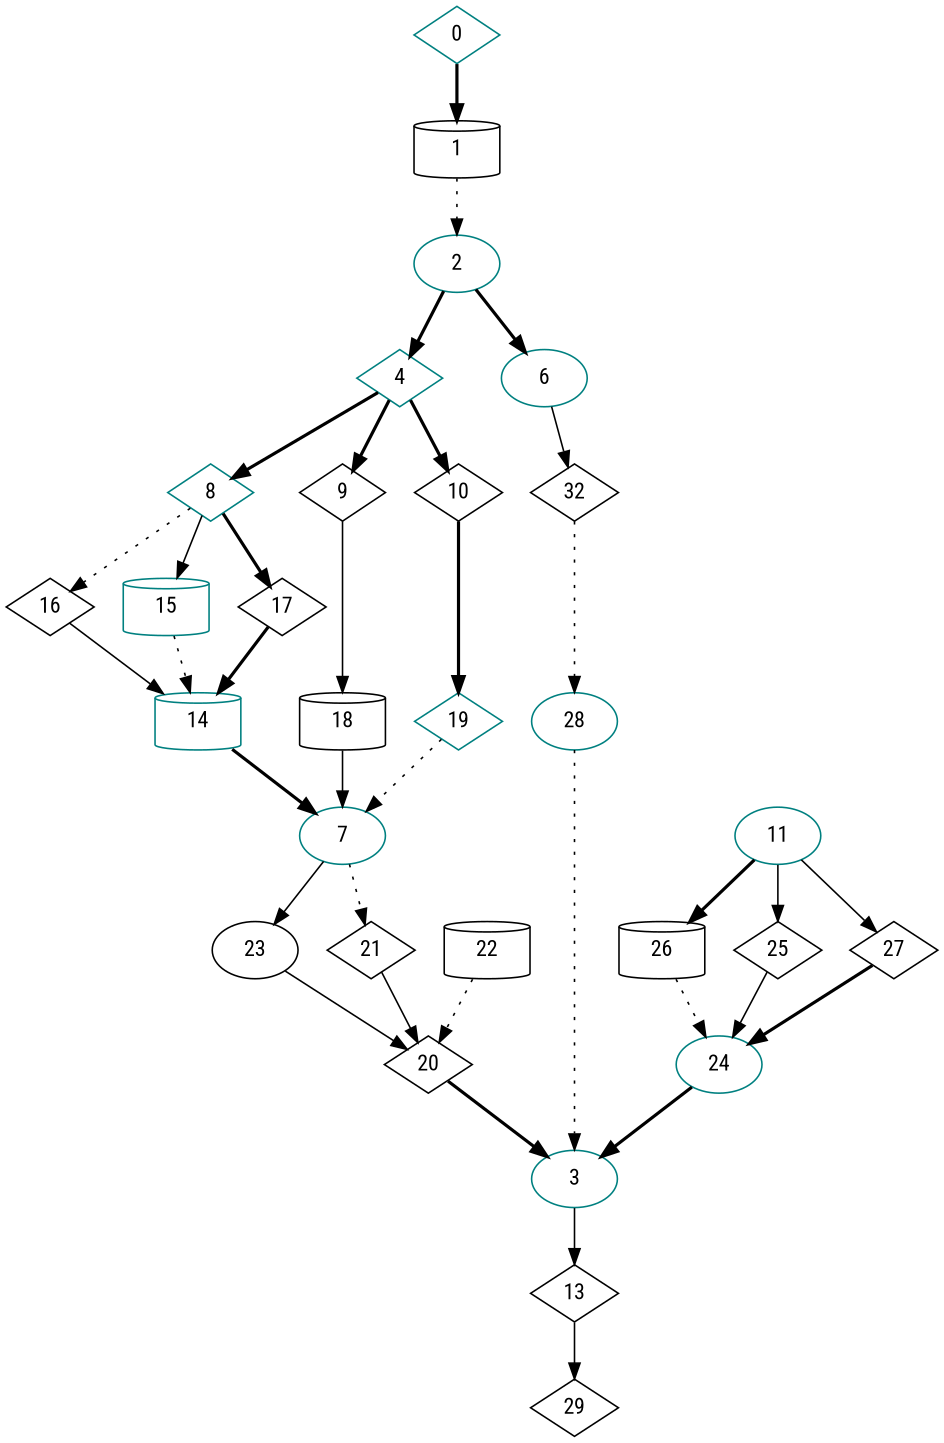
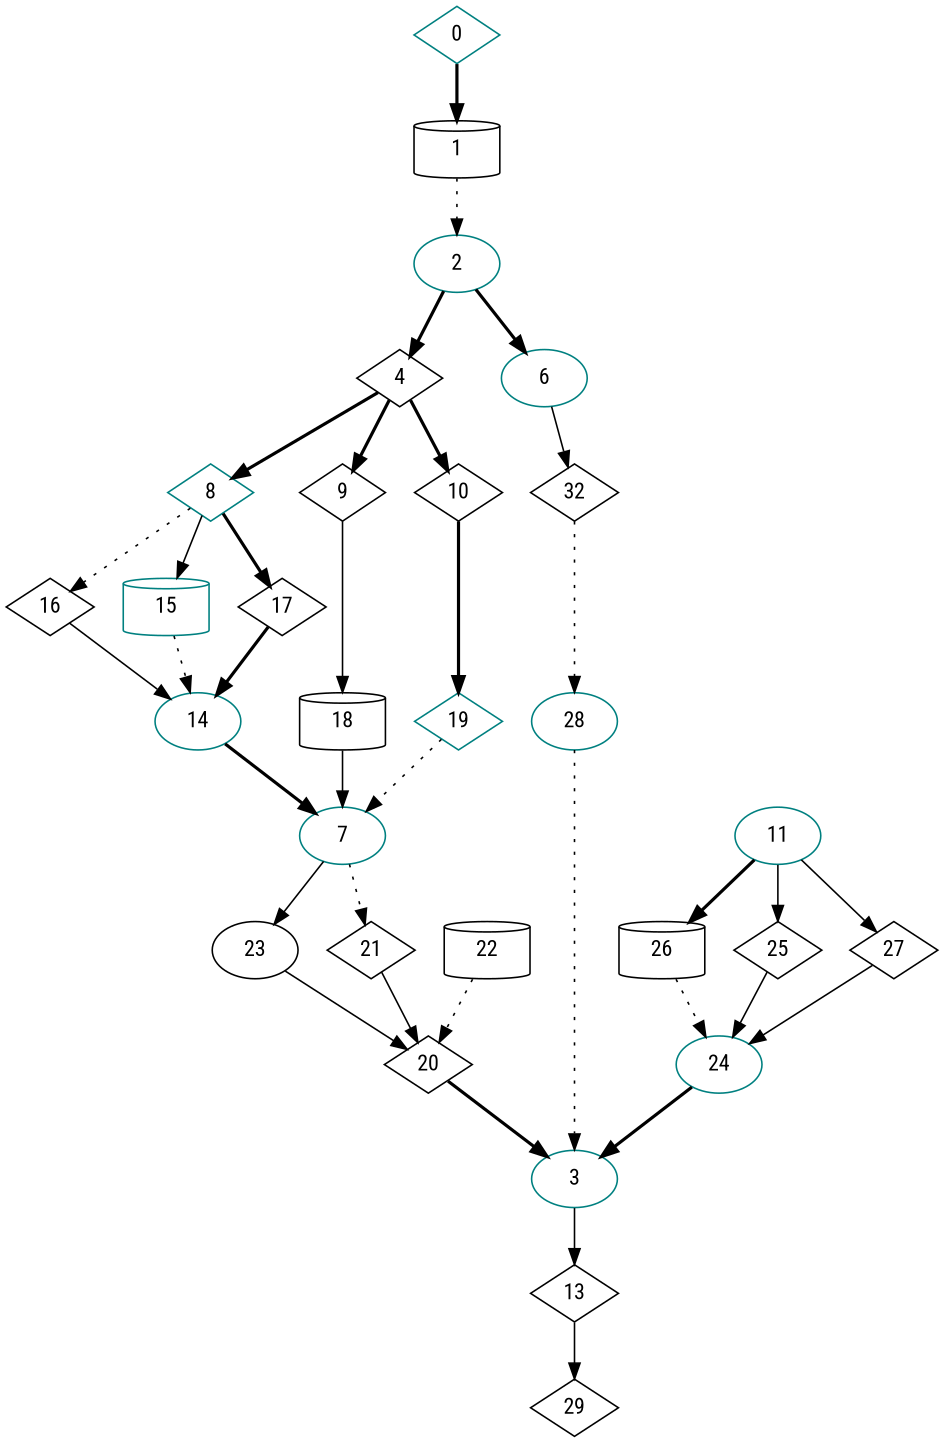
node "4": color teal -> black
node "14": shape cylinder -> ellipse
edge "27" -> "24": style bold -> solid
